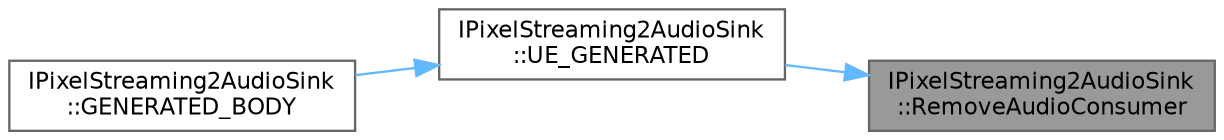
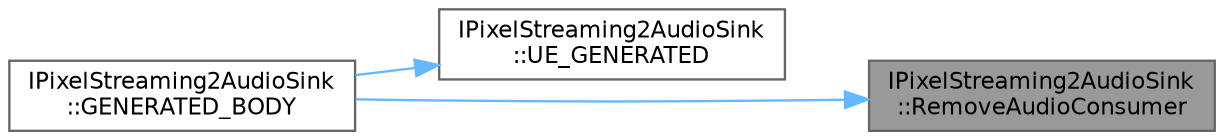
edge "IPixelStreaming2AudioSink ::UE_GENERATED" -> "IPixelStreaming2AudioSink ::RemoveAudioConsumer": now "IPixelStreaming2AudioSink ::GENERATED_BODY" -> "IPixelStreaming2AudioSink ::RemoveAudioConsumer"
